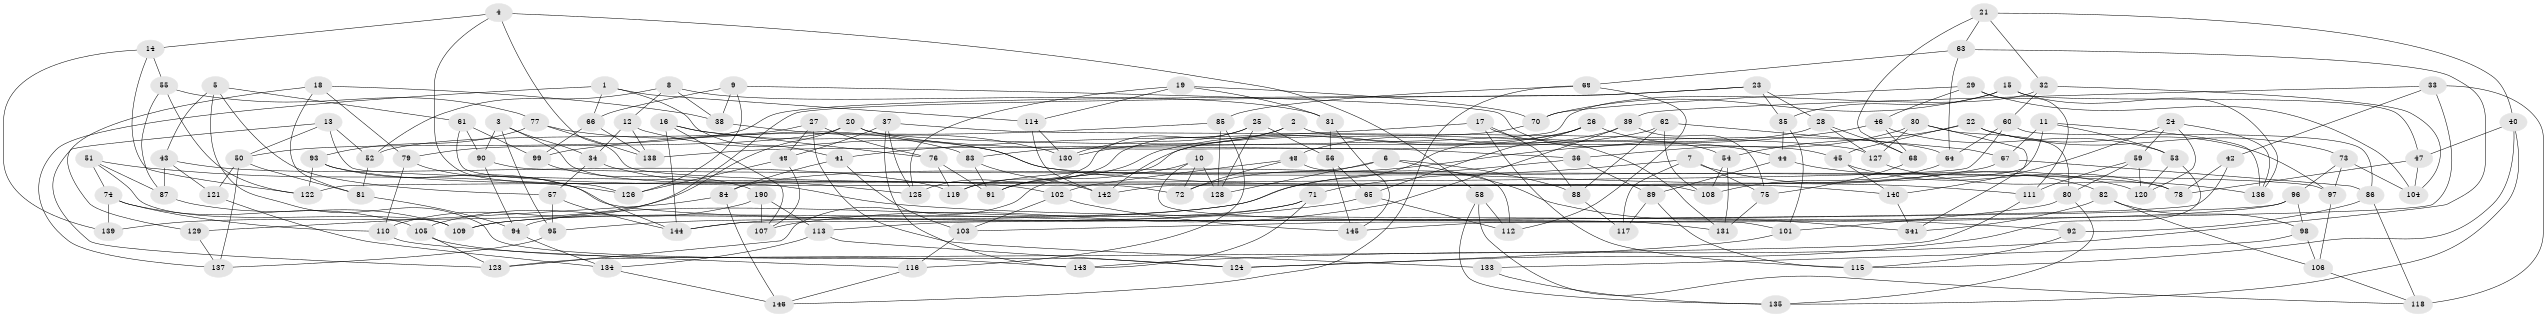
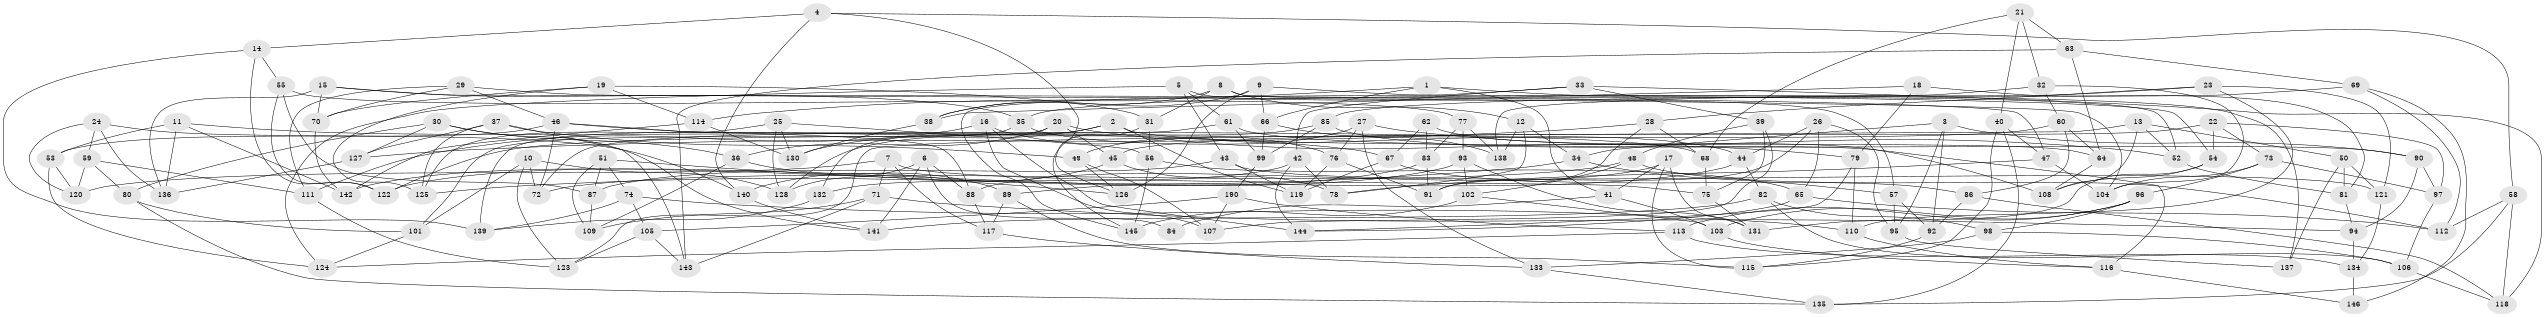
edge "23" -- "50": now "23" -- "121"
edge "62" -- "88": now "46" -- "88"
node "132": added
edge "57" -- "144": now "57" -- "92"
node "129": removed
node "341": label "341" -> "141"
edge "84" -- "146": removed
edge "117" -- "133": added
